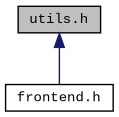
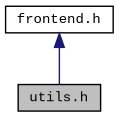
edge "frontend.h" -> "utils.h": reversed
